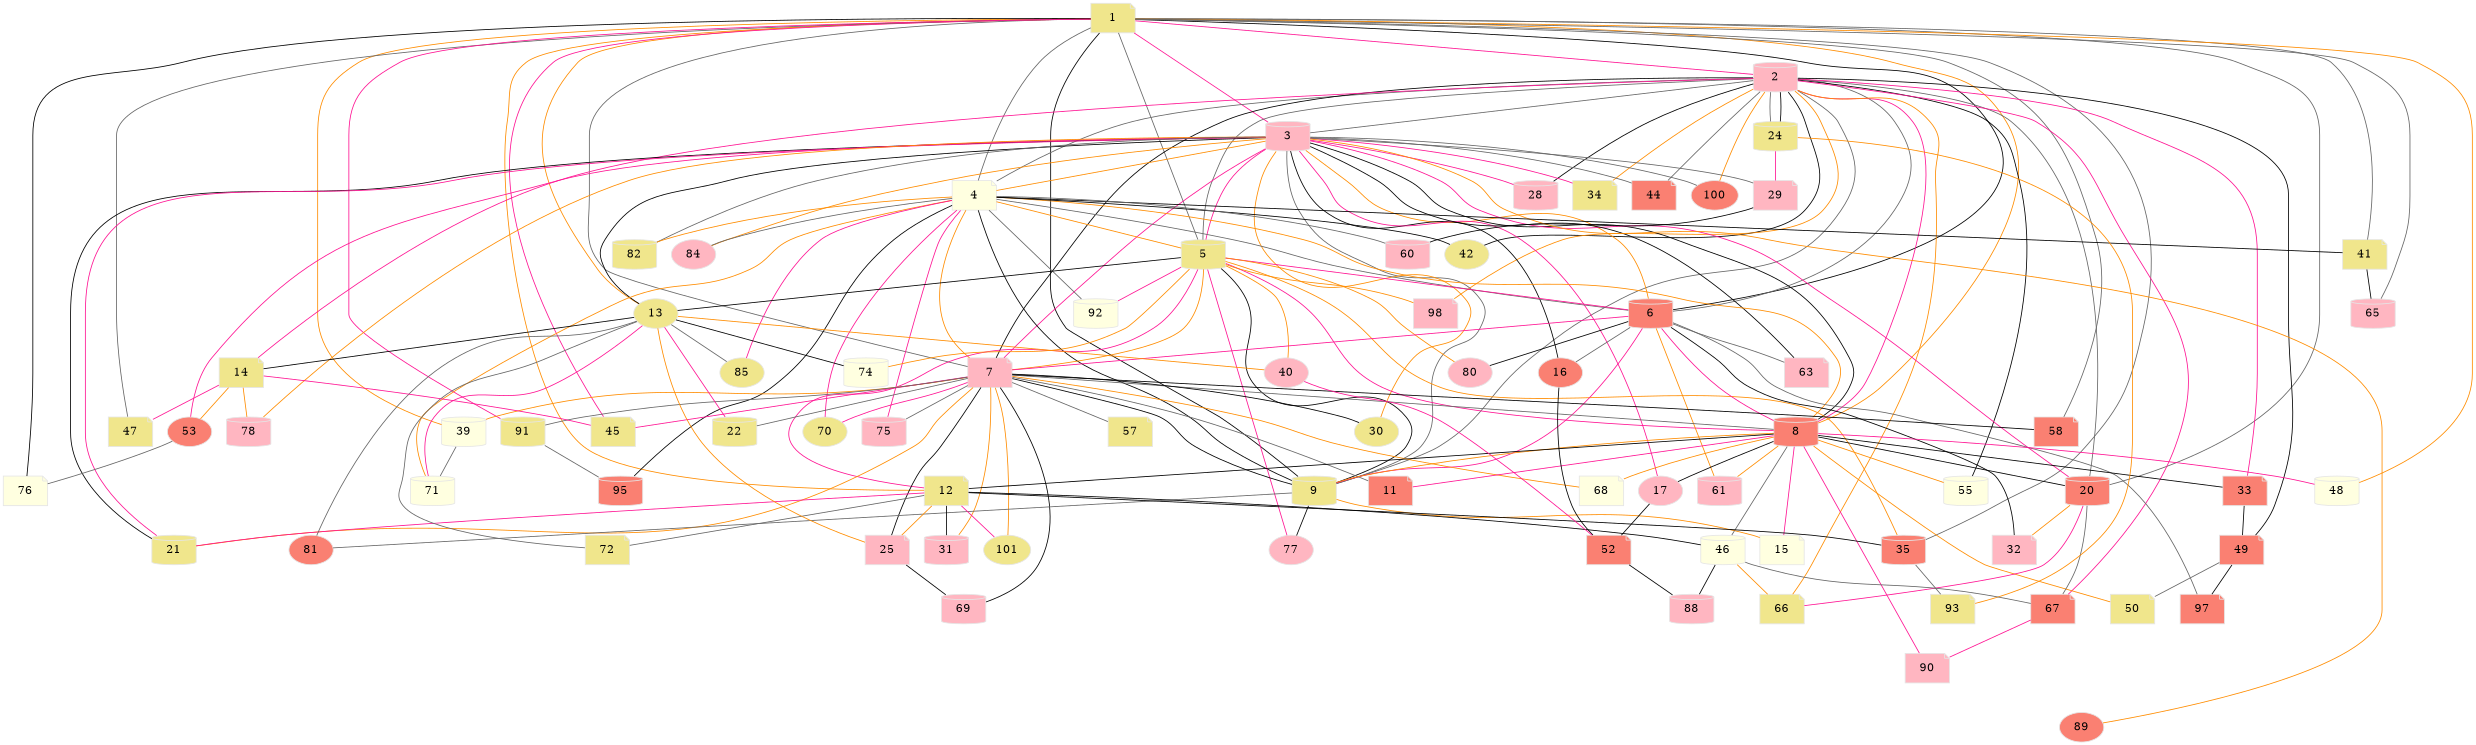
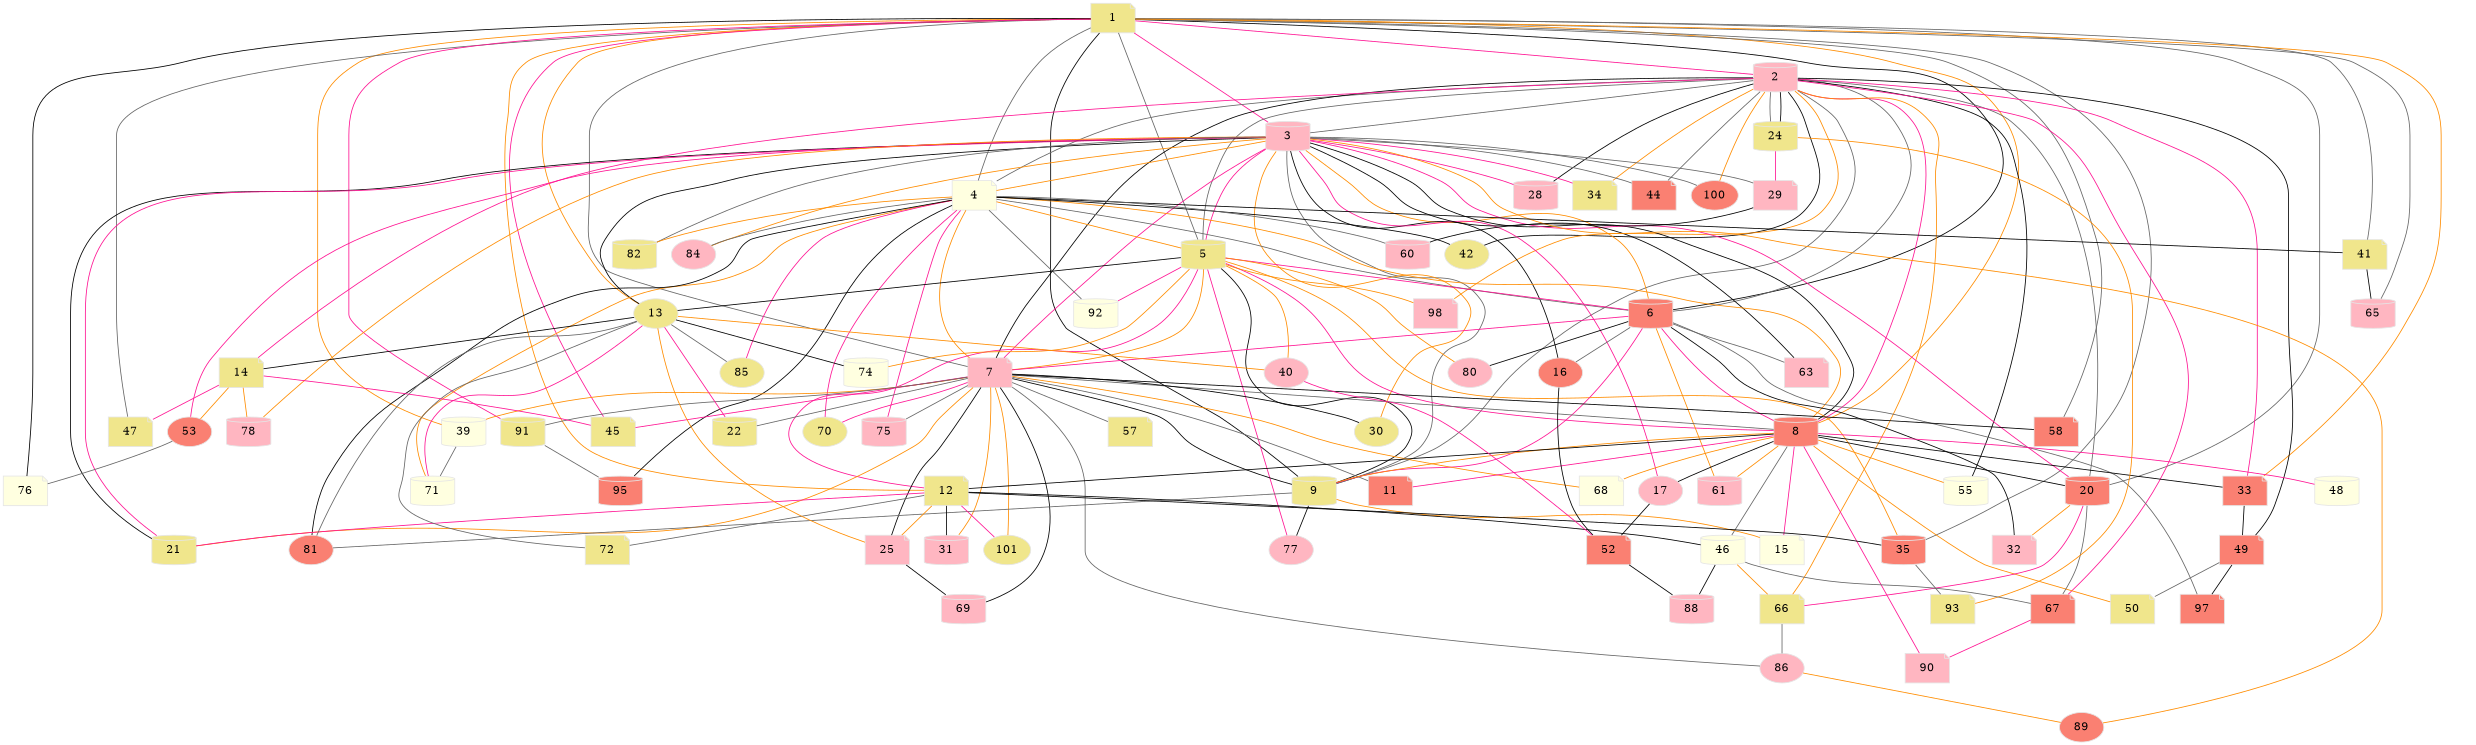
edge "1" -- "48": now "1" -- "33"
edge "4" -- "9": now "4" -- "81"
node "86": added
